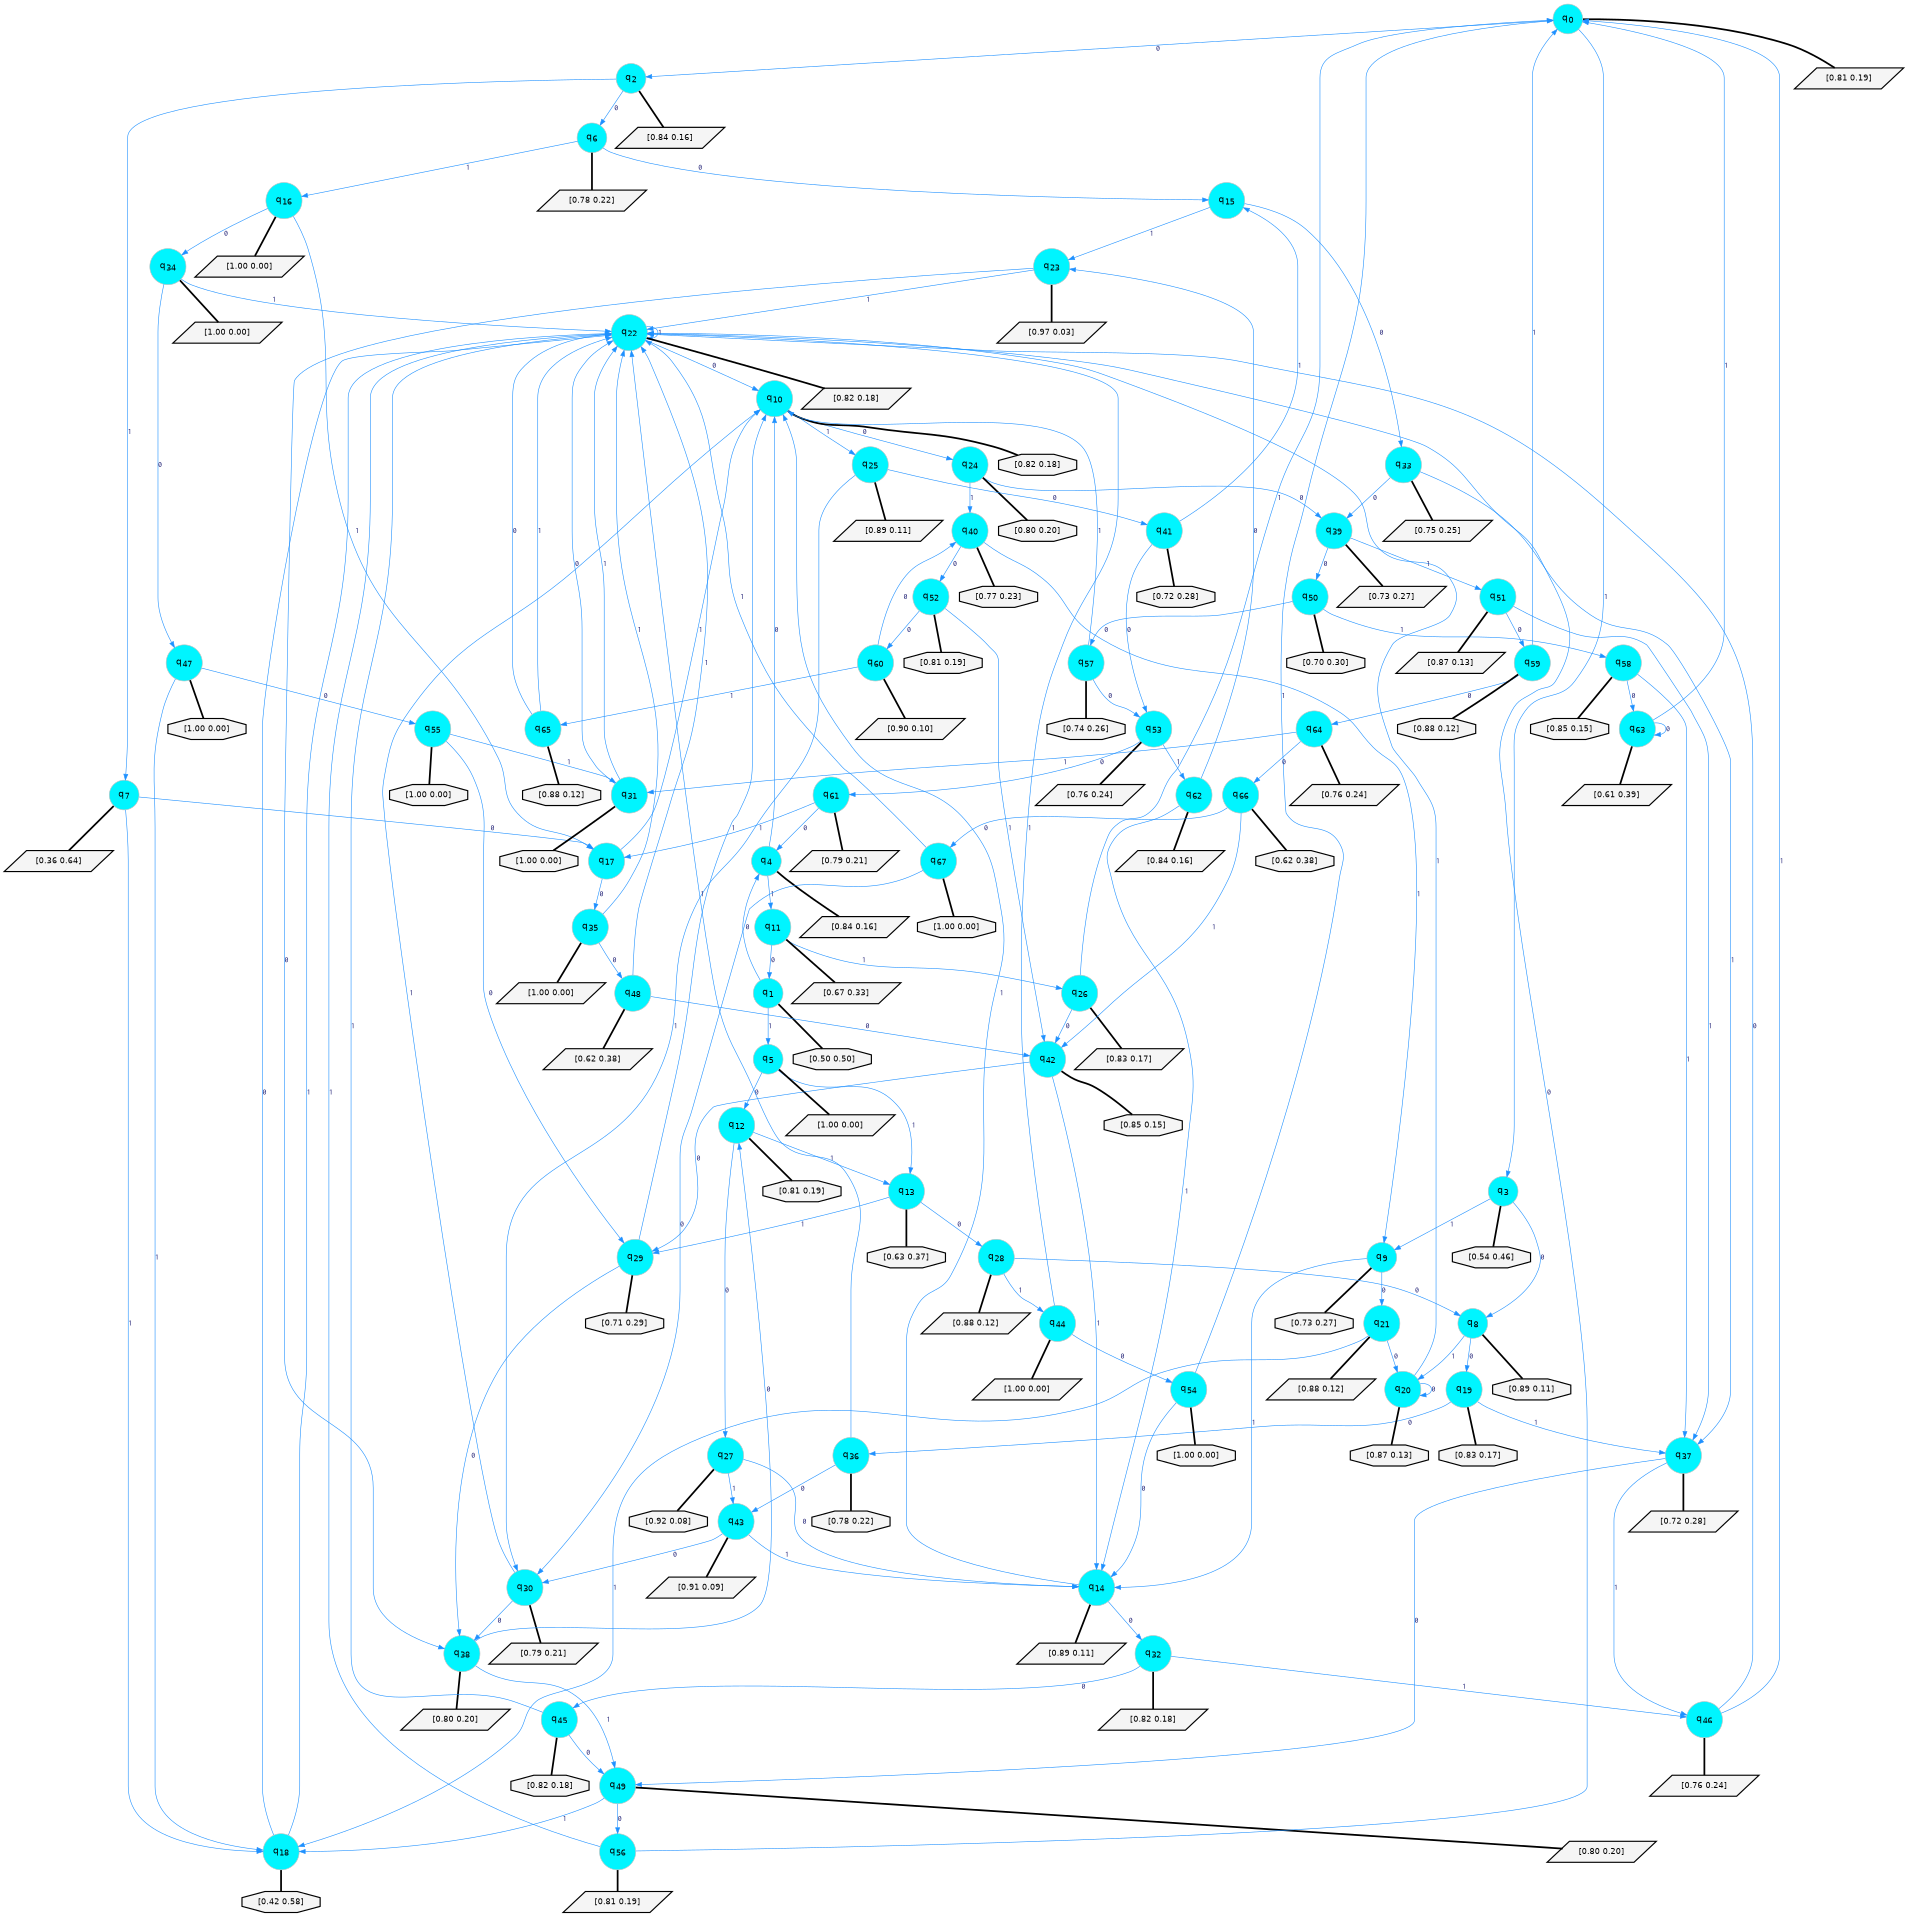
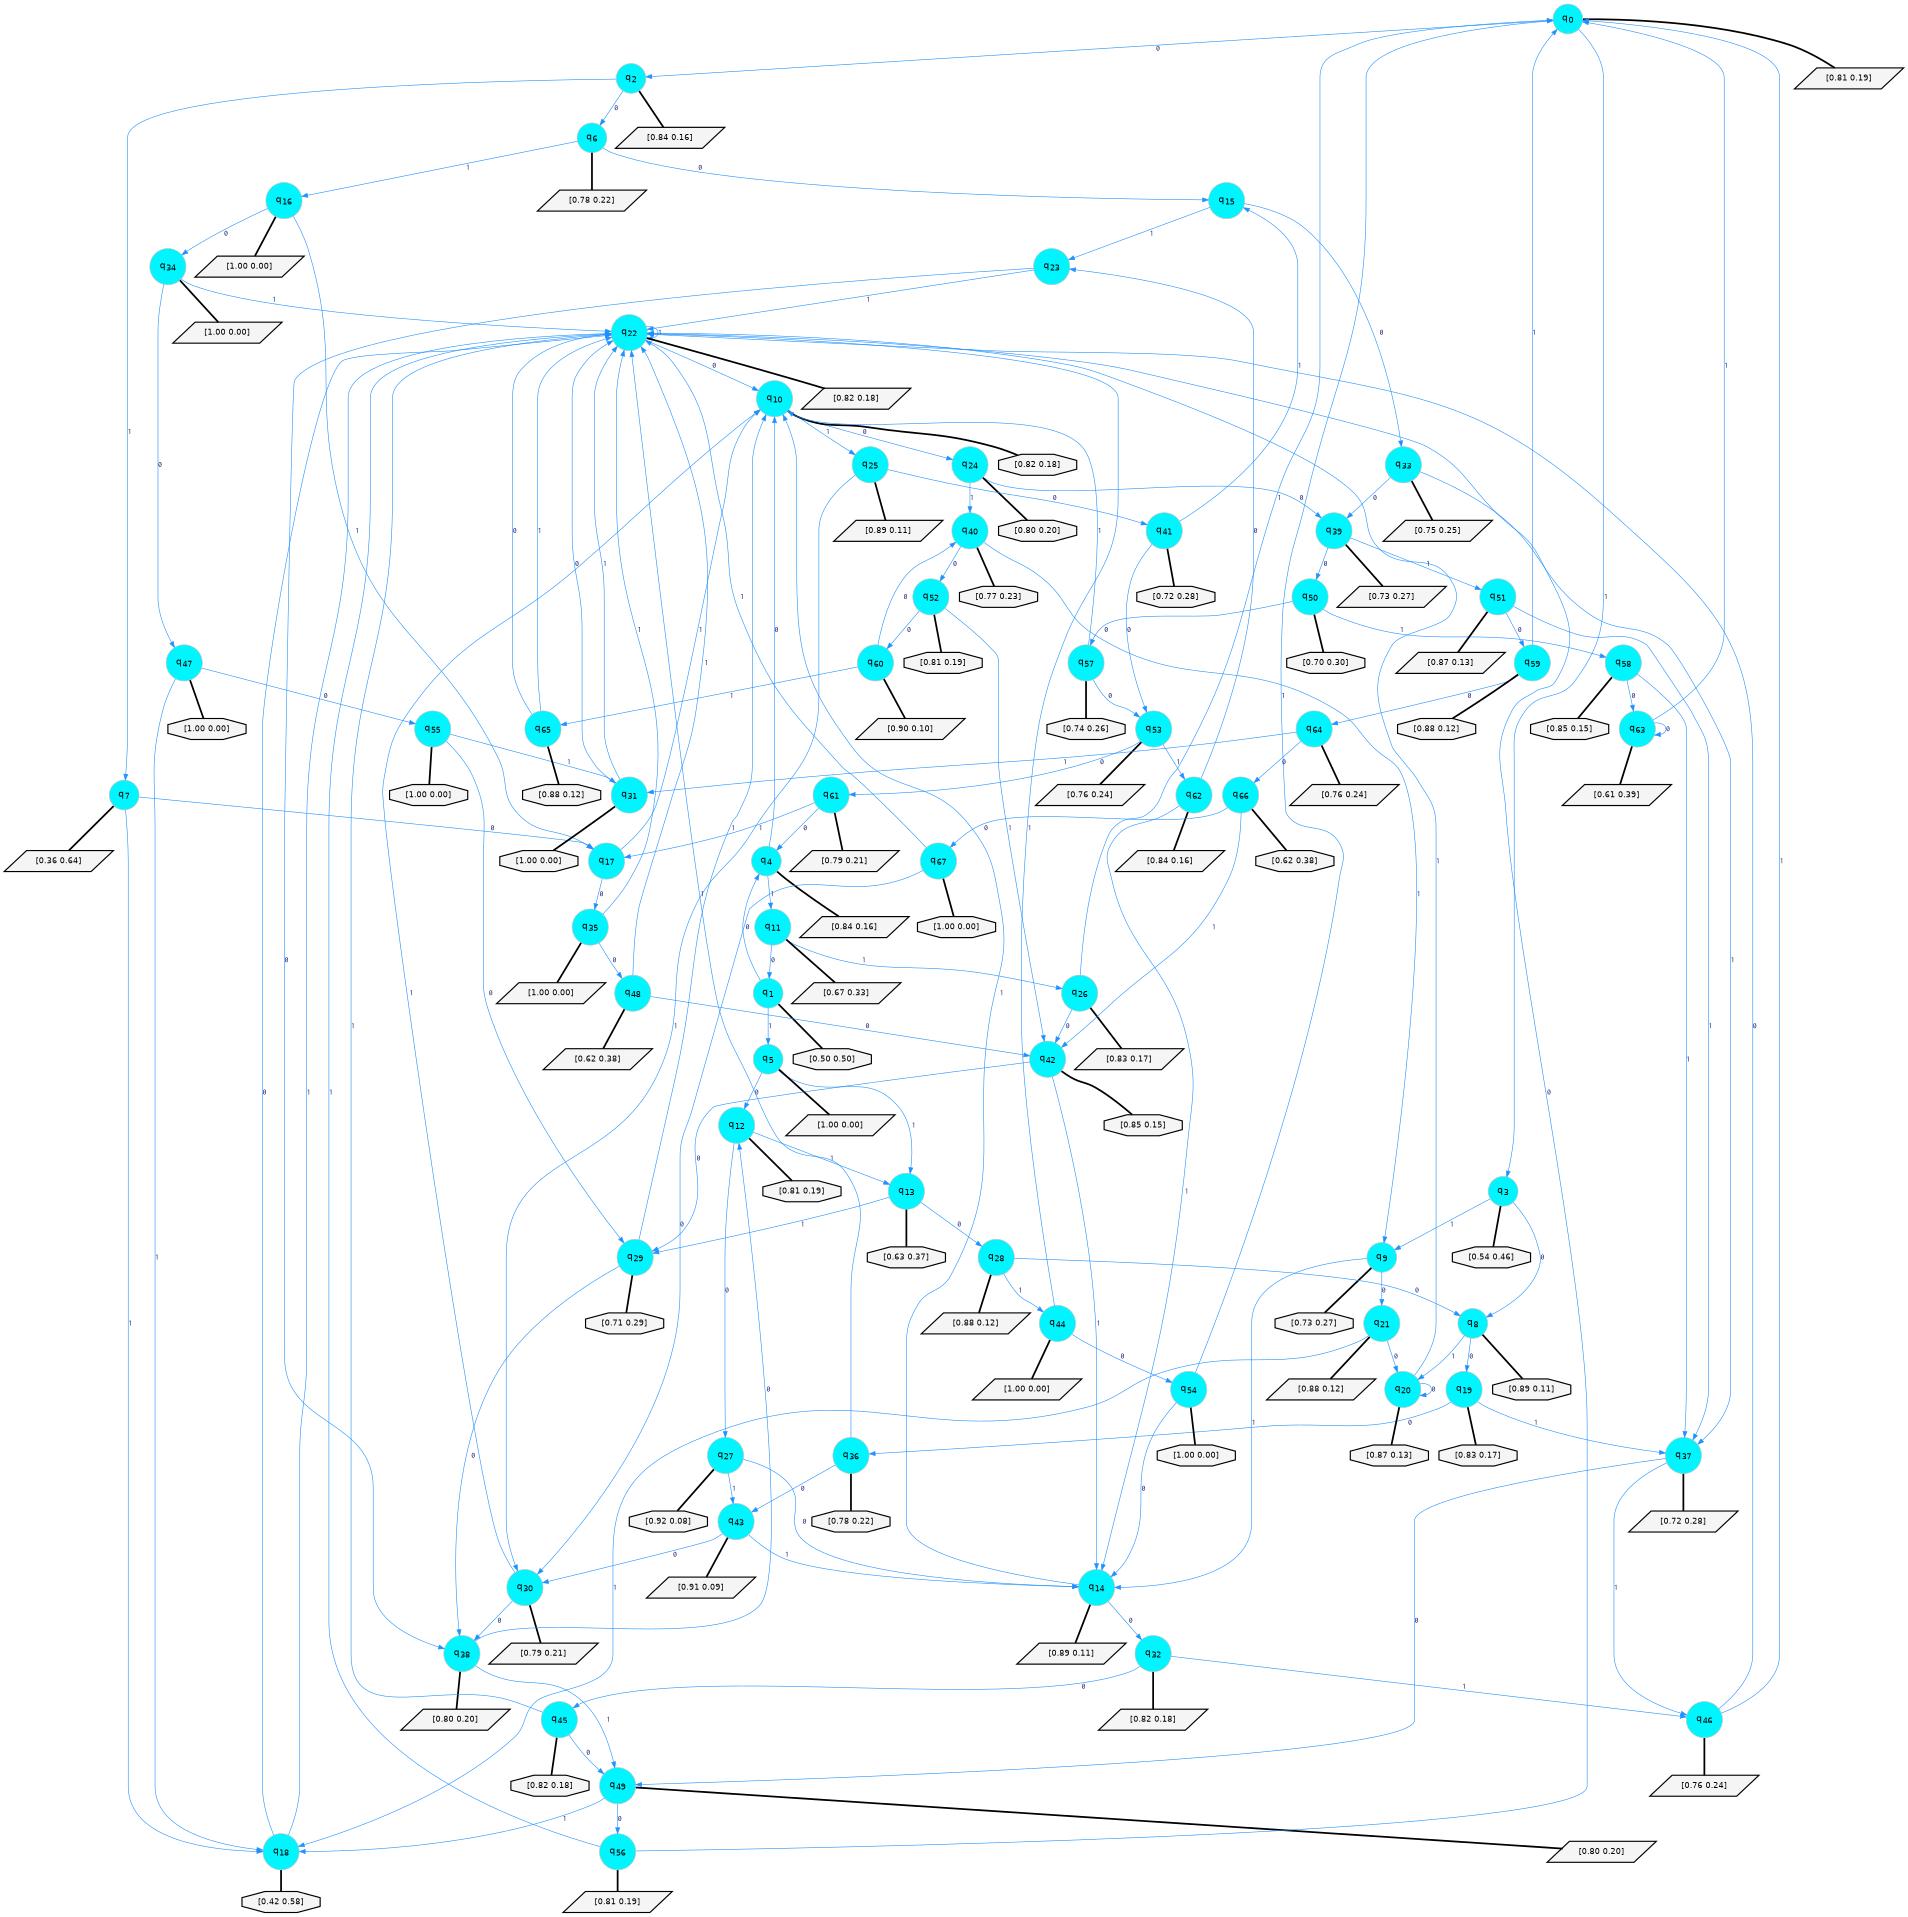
node "[0.97 0.03]": removed
